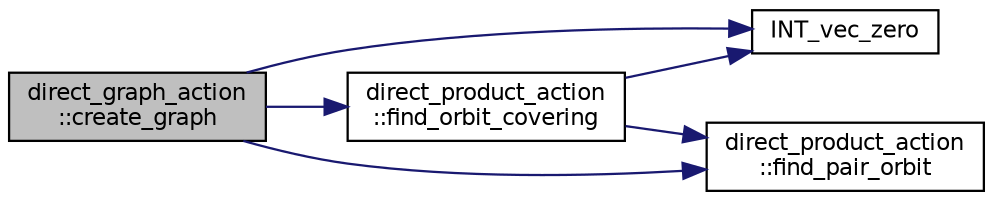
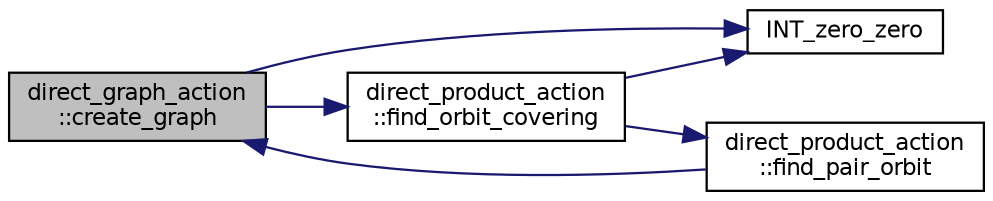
node "INT_vec_zero": label "INT_vec_zero" -> "INT_zero_zero"
edge "direct_graph_action ::create_graph" -> "direct_product_action ::find_pair_orbit": reversed
